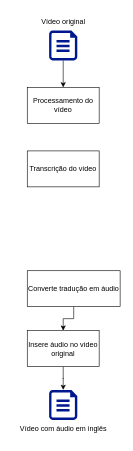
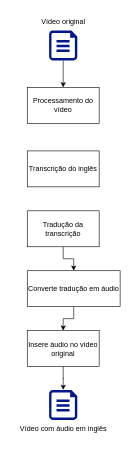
node "Transcrição do vídeo": label "Transcrição do vídeo" -> "Transcrição do inglês"
node "Tradução da transcrição": added
edge "Tradução da transcrição" -> "Converte tradução em áudio": added
